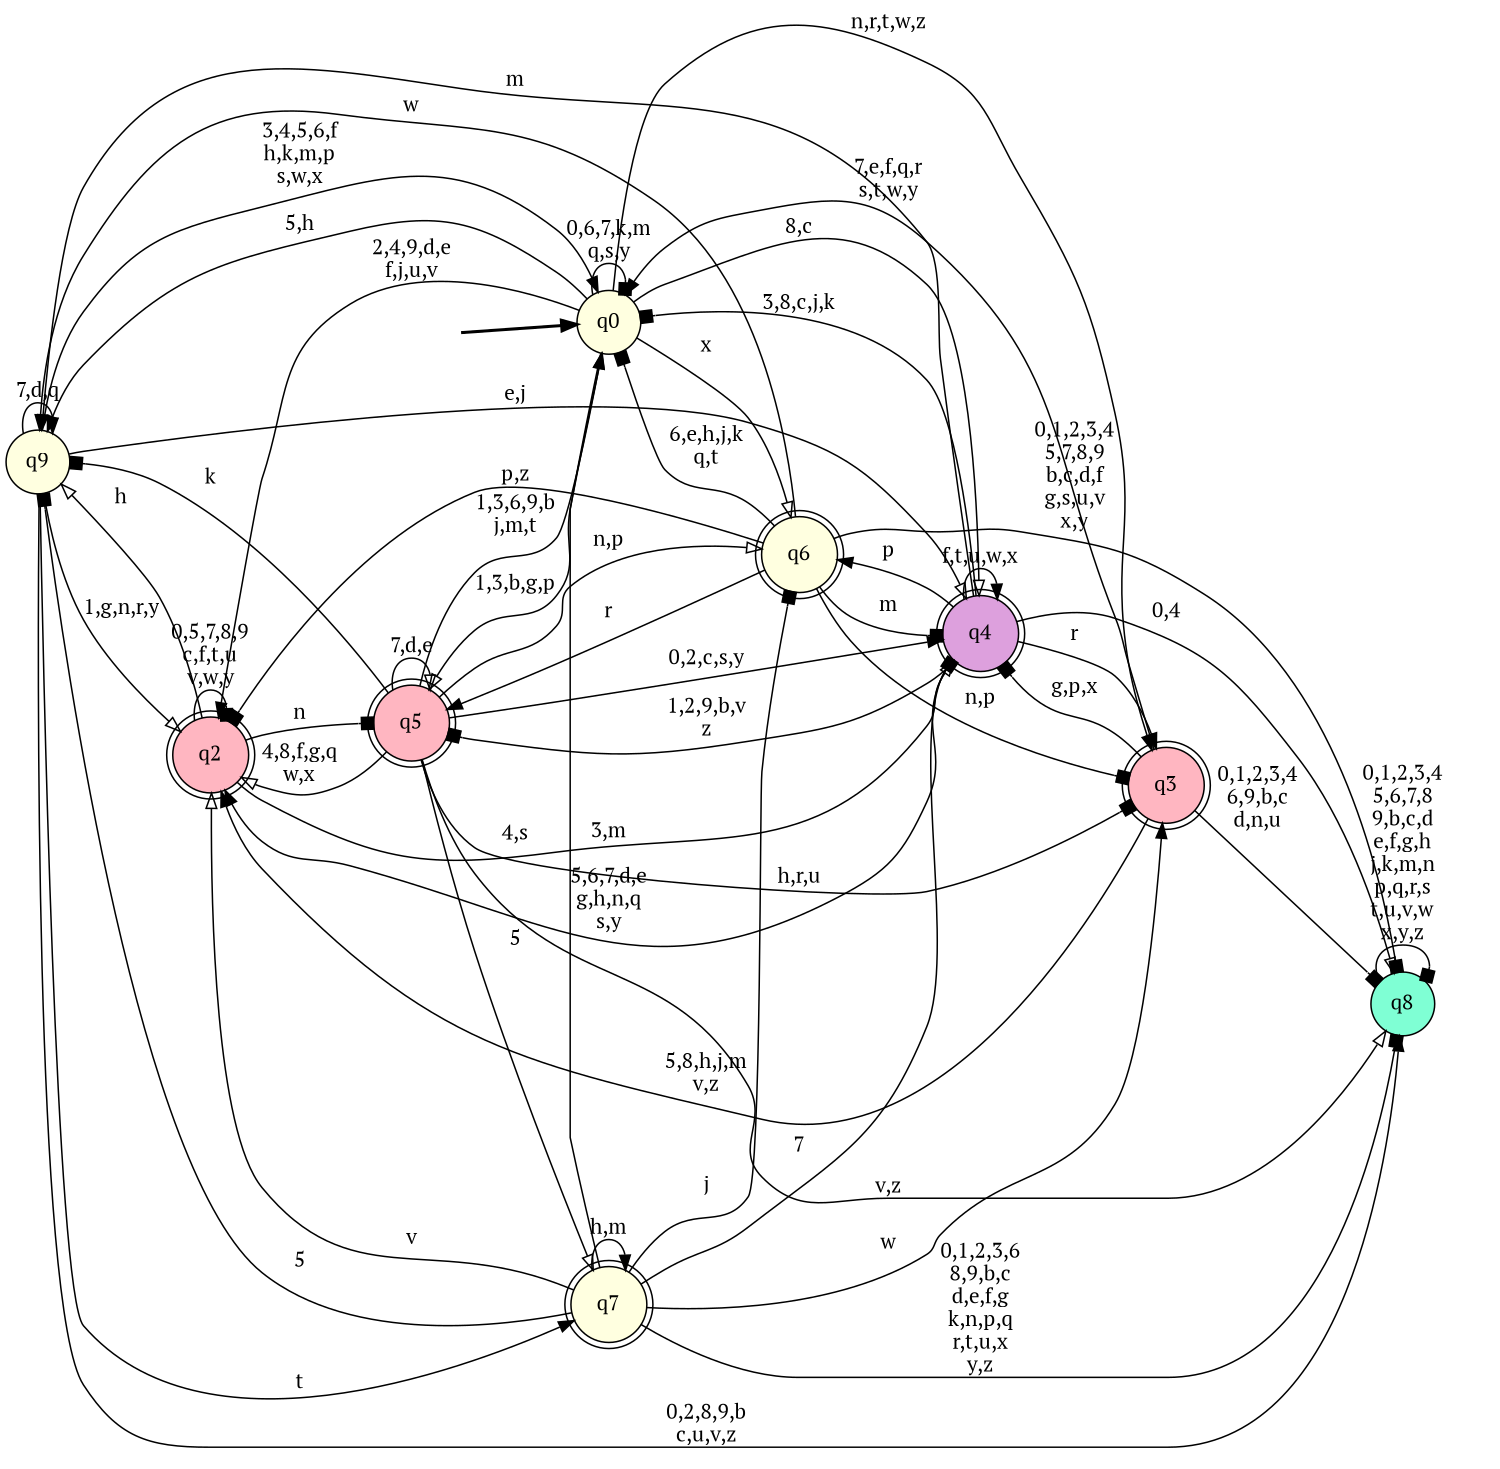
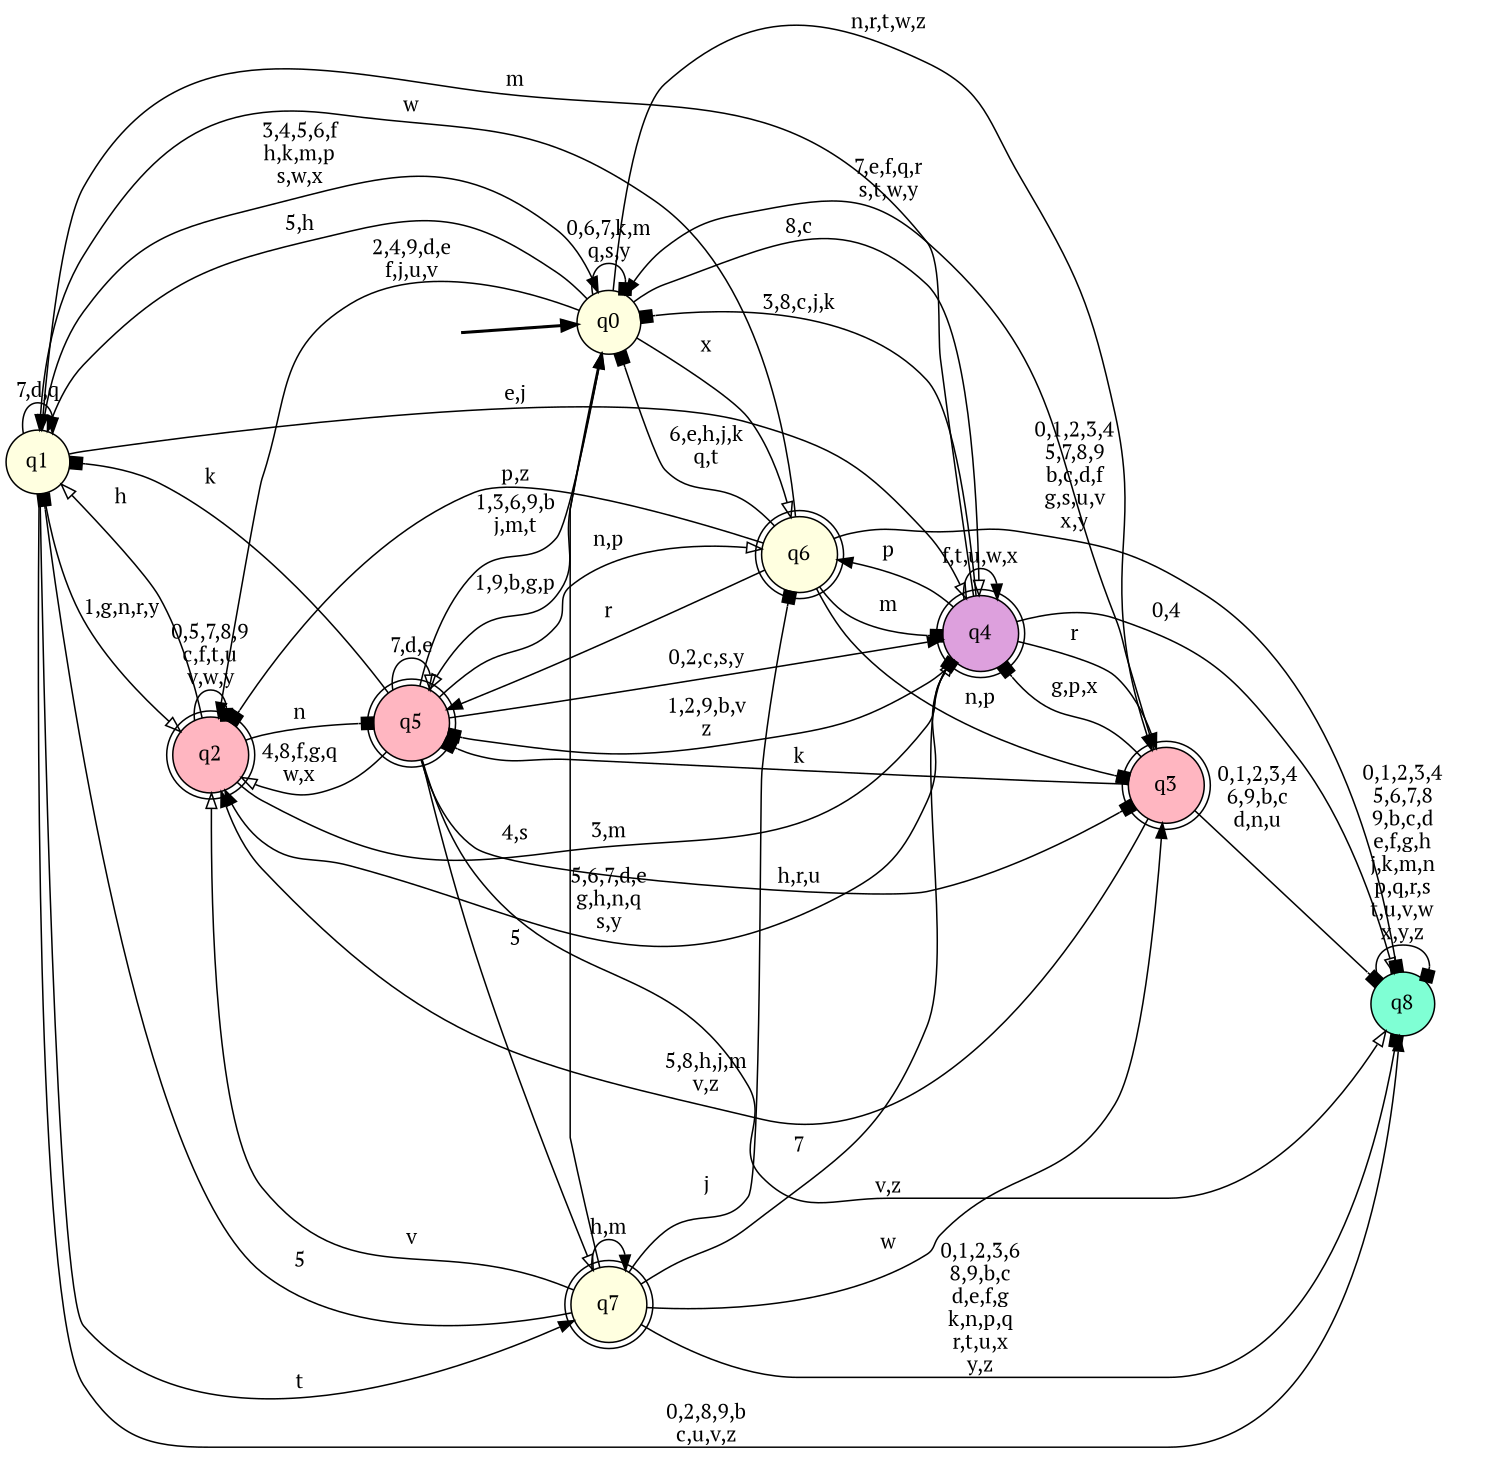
node "q9": label "q9" -> "q1"
edge "q0" -> "q5": label "1,3,b,g,p" -> "1,9,b,g,p"
edge "q3" -> "q5": added, label "k"
